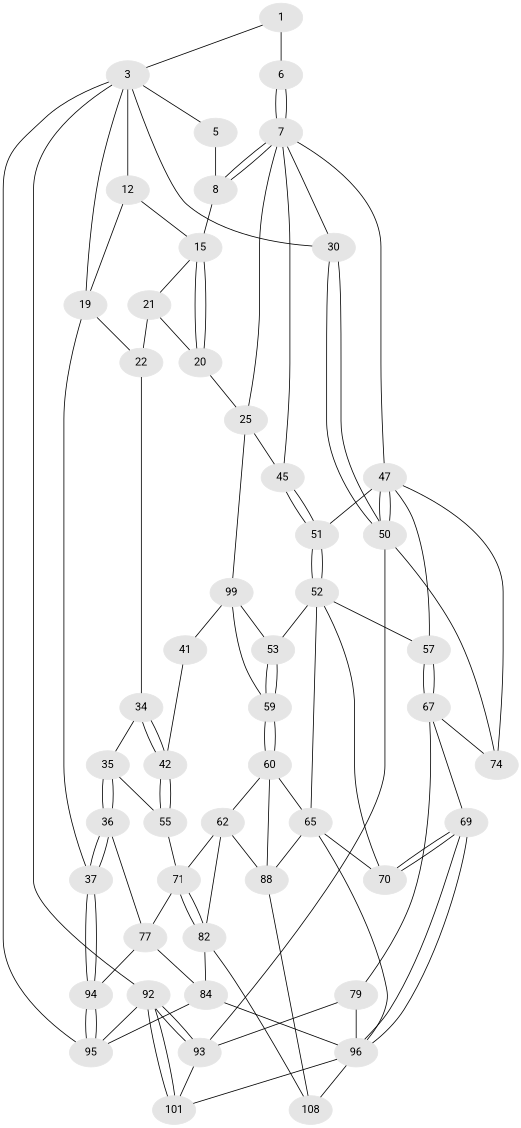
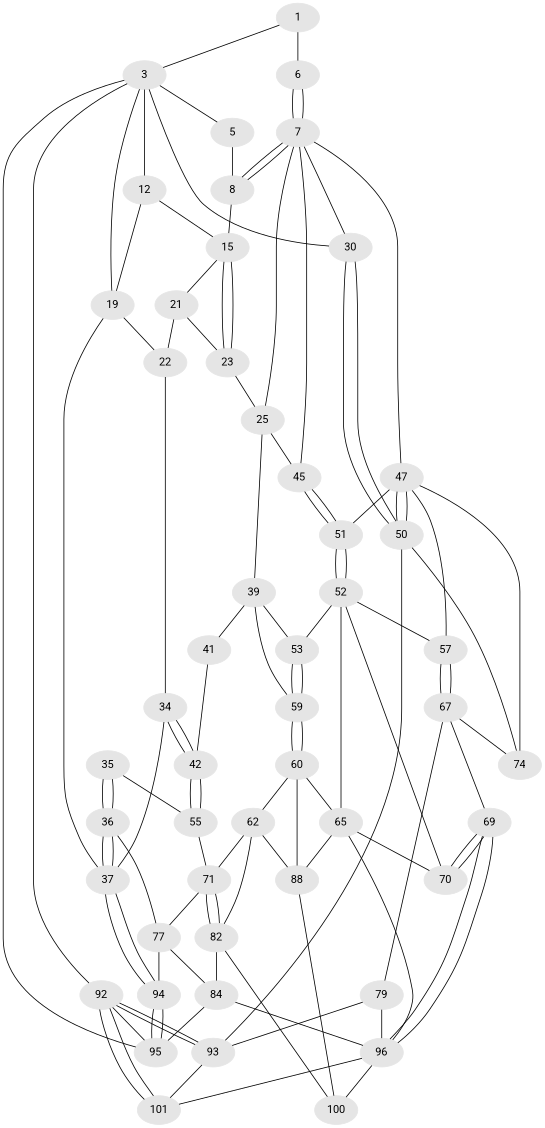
node "20": label "20" -> "23"
node "99": label "99" -> "39"
edge "34" -- "35": now "34" -- "37"
node "108": label "108" -> "100"
